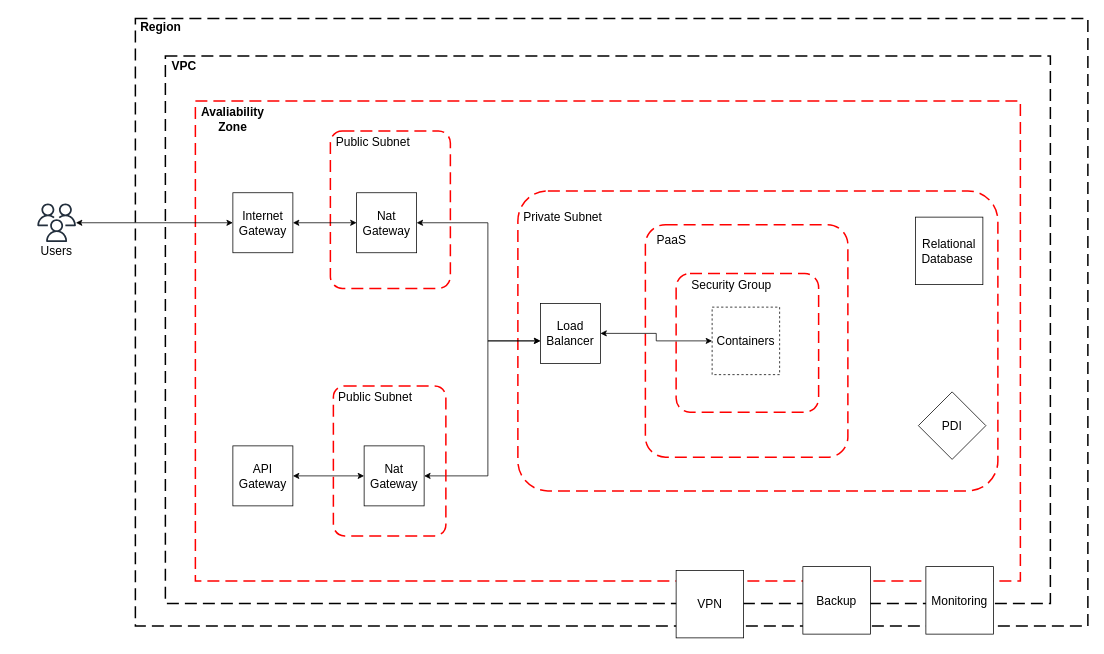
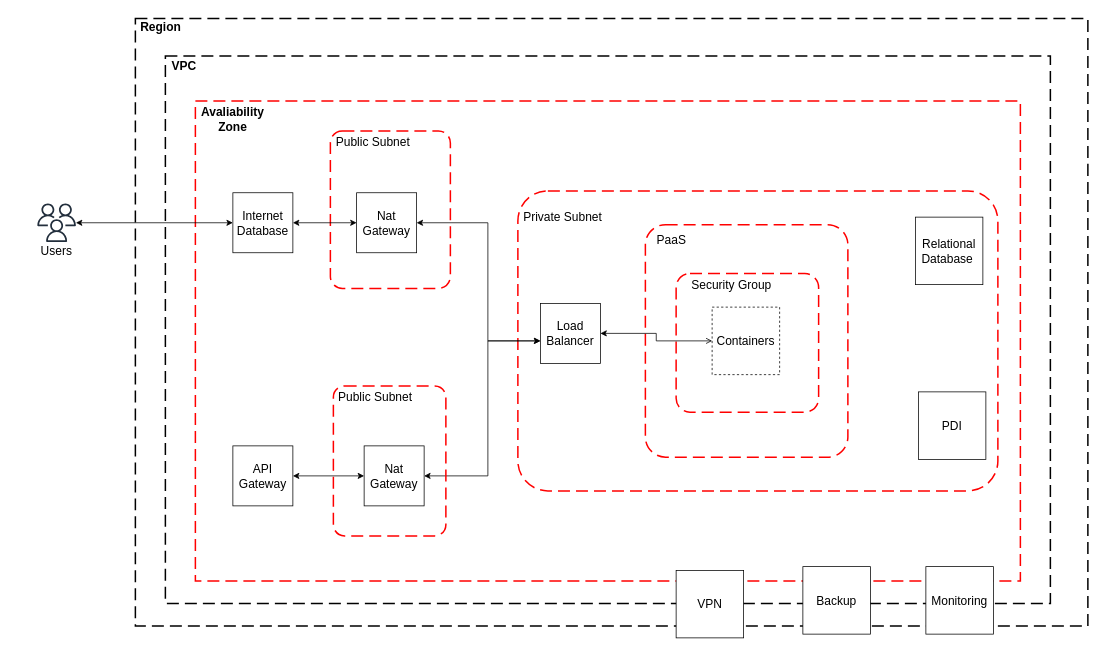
node "Internet Gateway": label "Internet Gateway" -> "Internet Database"
edge "Load Balancer" -- "Containers": arrowhead classic -> open
node "PDI": shape diamond -> rectangle
